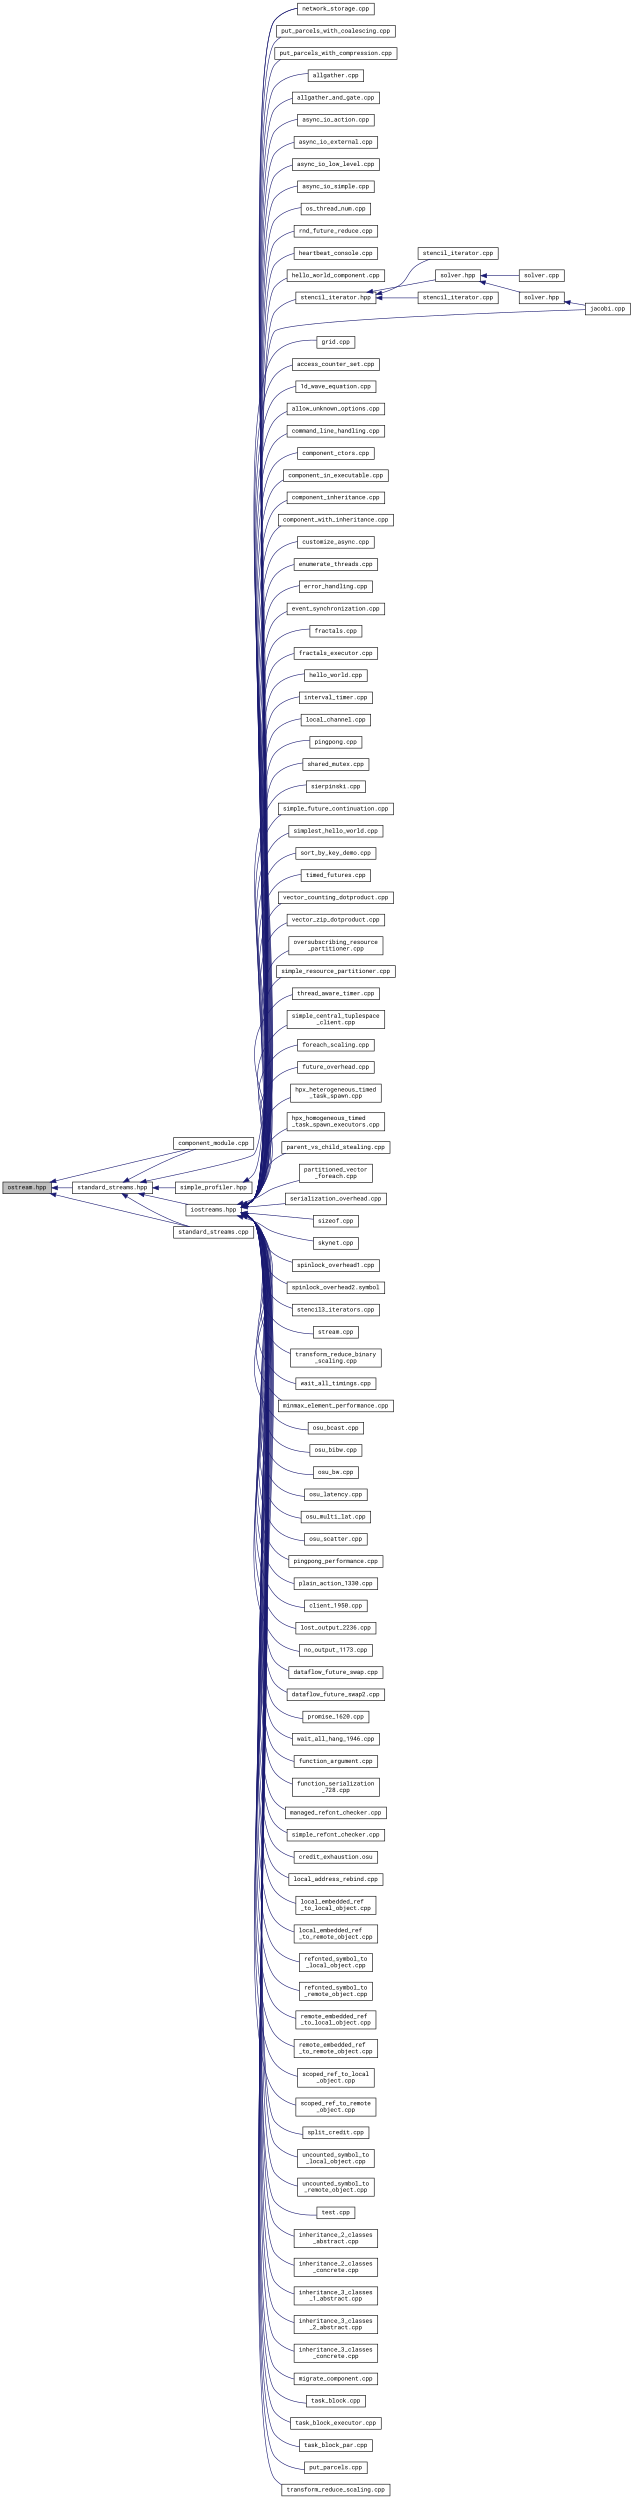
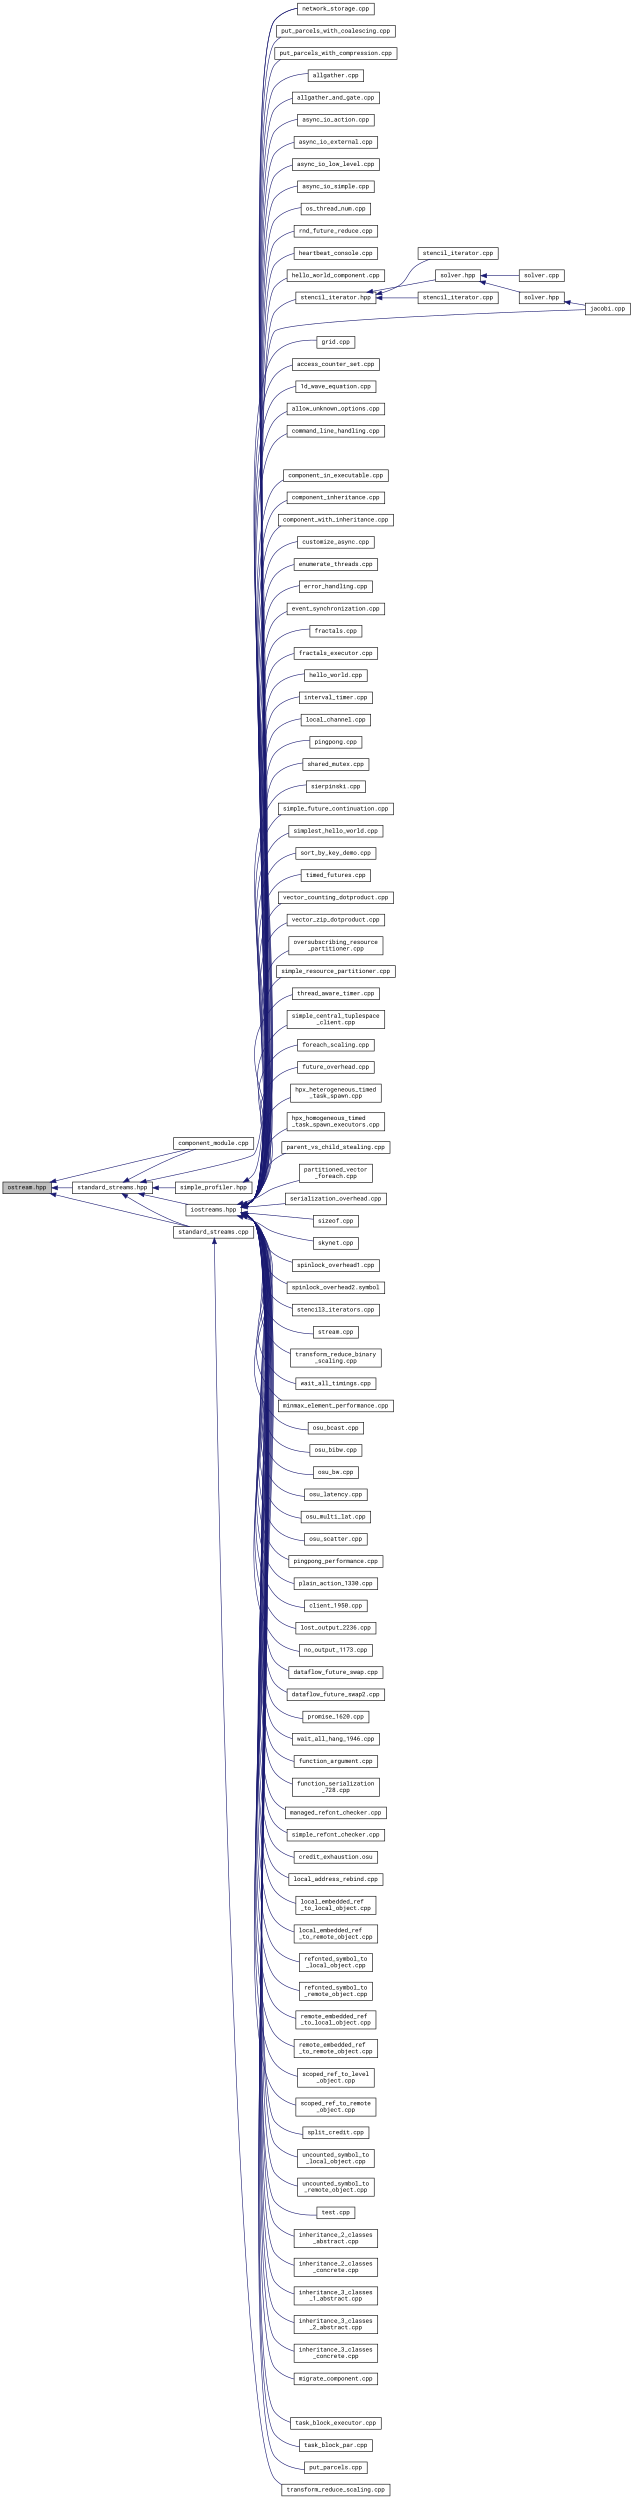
node "component_ctors.cpp": removed
edge "transform_reduce_scaling.cpp" -> "iostreams.hpp": now "transform_reduce_scaling.cpp" -> "standard_streams.cpp"
node "scoped_ref_to_local _object.cpp": label "scoped_ref_to_local _object.cpp" -> "scoped_ref_to_level _object.cpp"
node "task_block.cpp": removed
